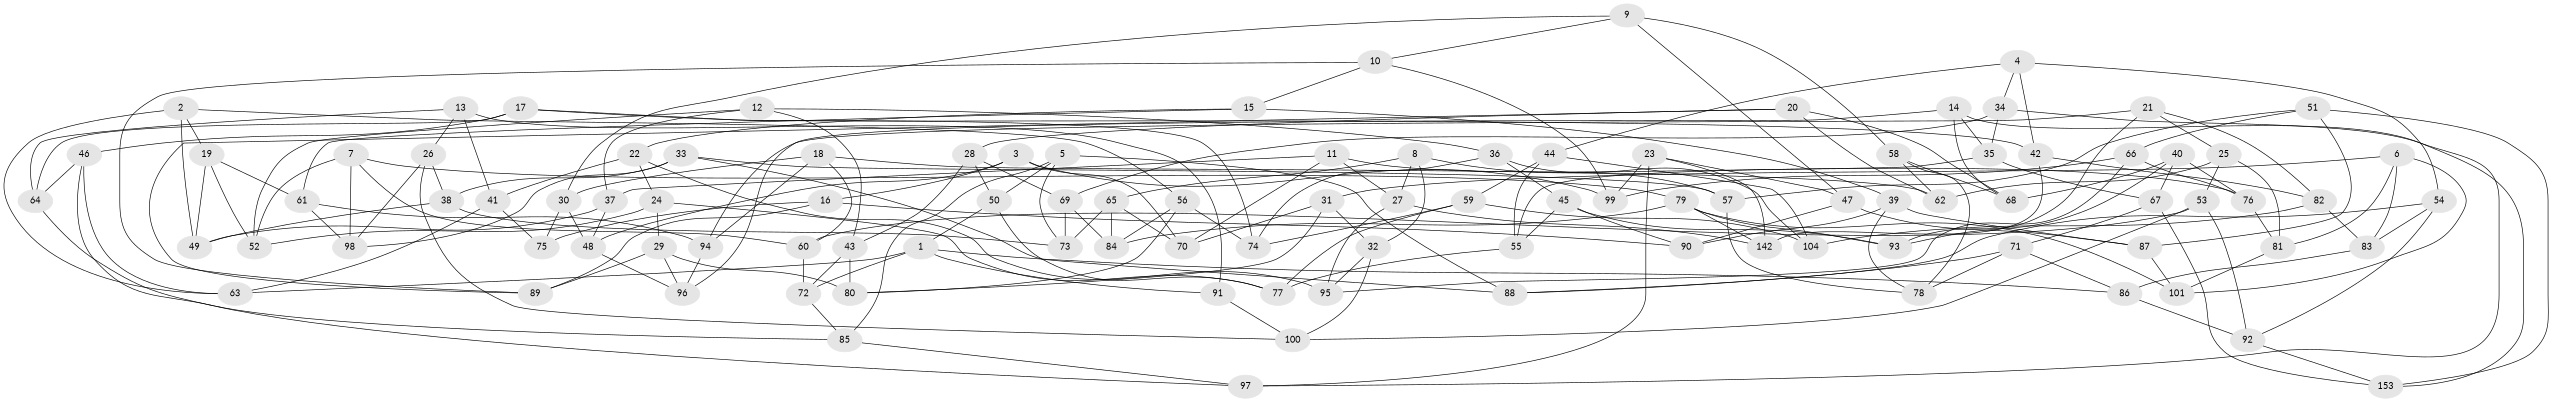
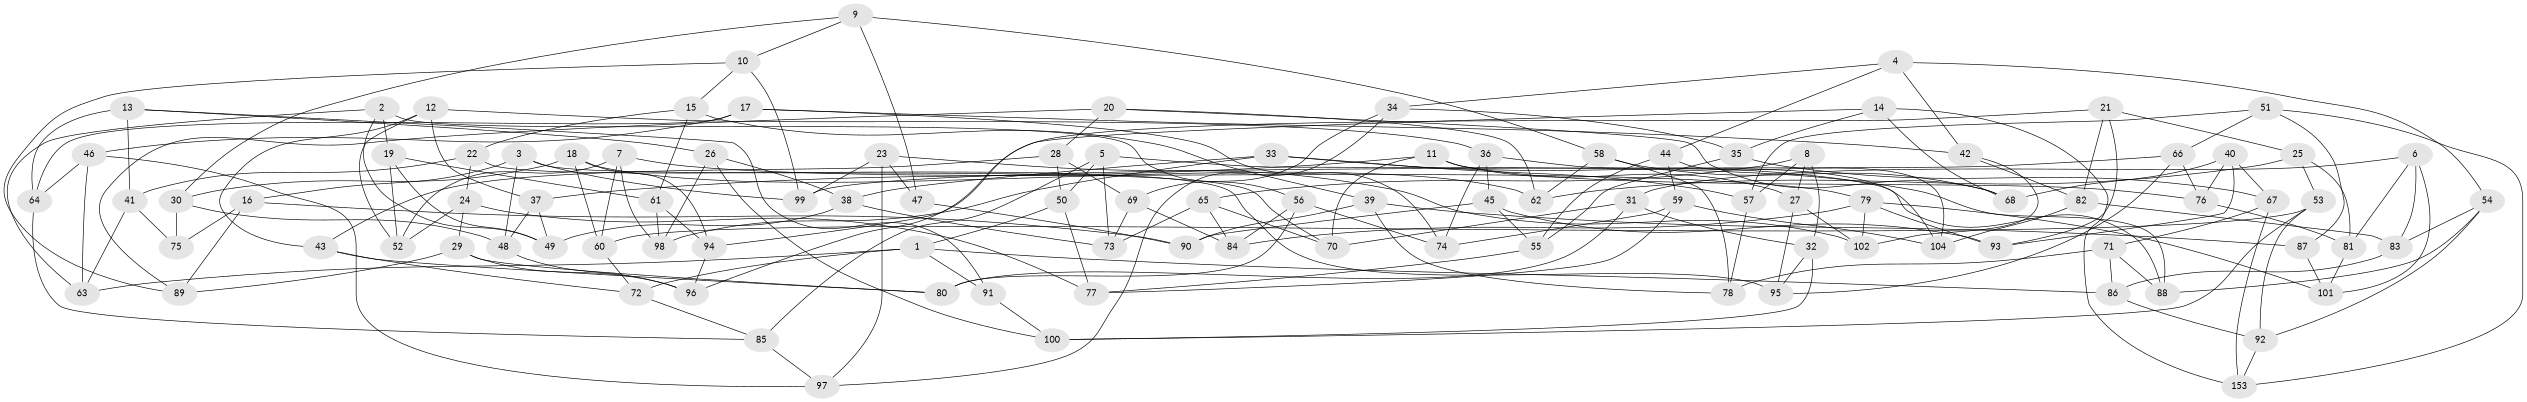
edge "47" -- "87": removed
node "142": label "142" -> "102"
